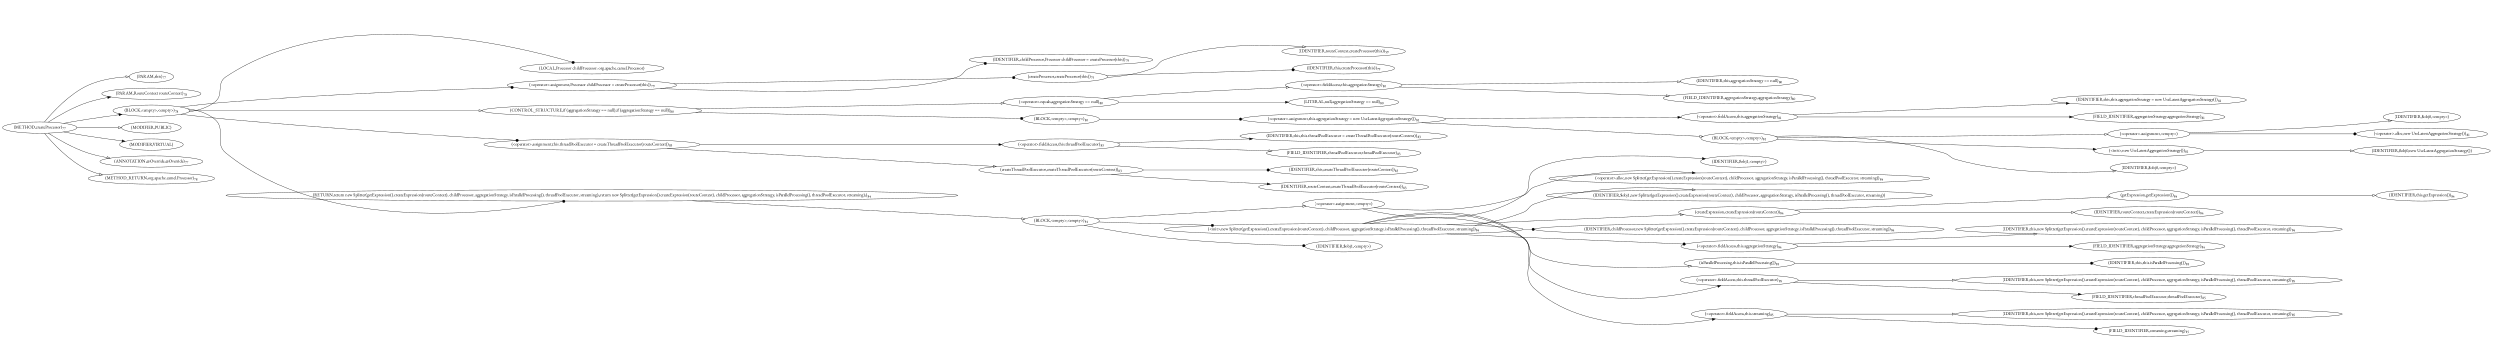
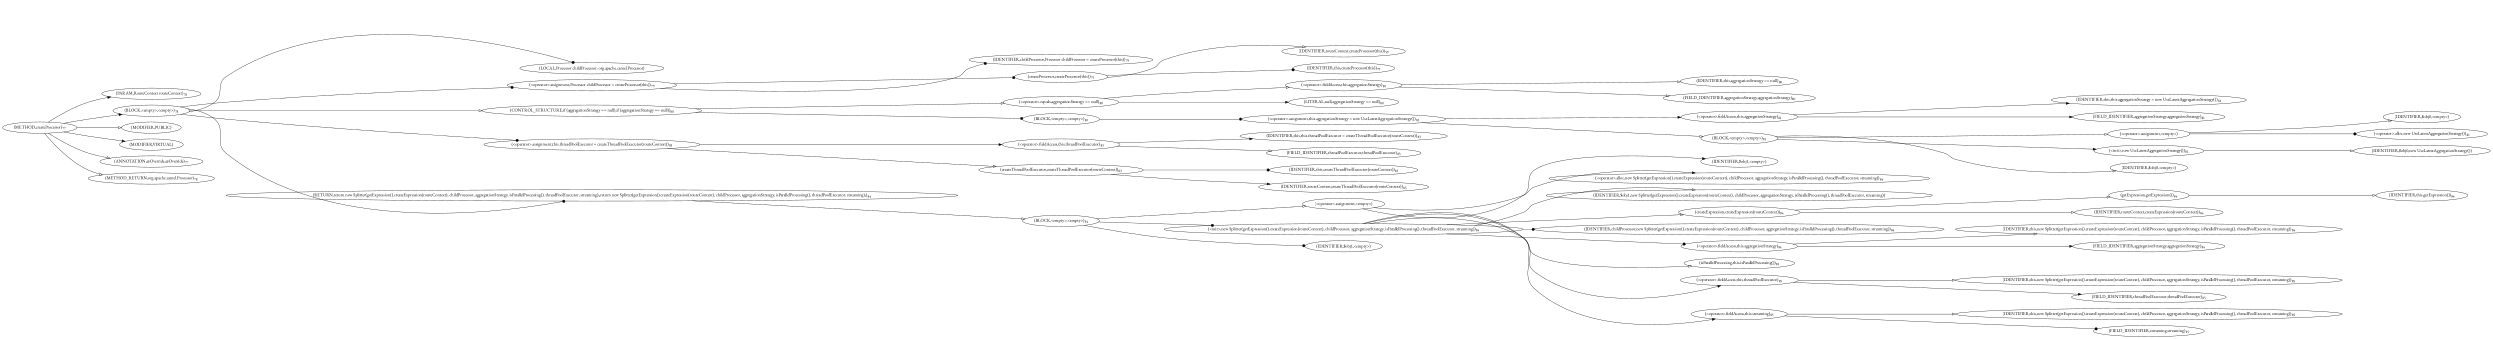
node "(PARAM,this)": removed
node "(IDENTIFIER,this,this.isParallelProcessing())": removed
